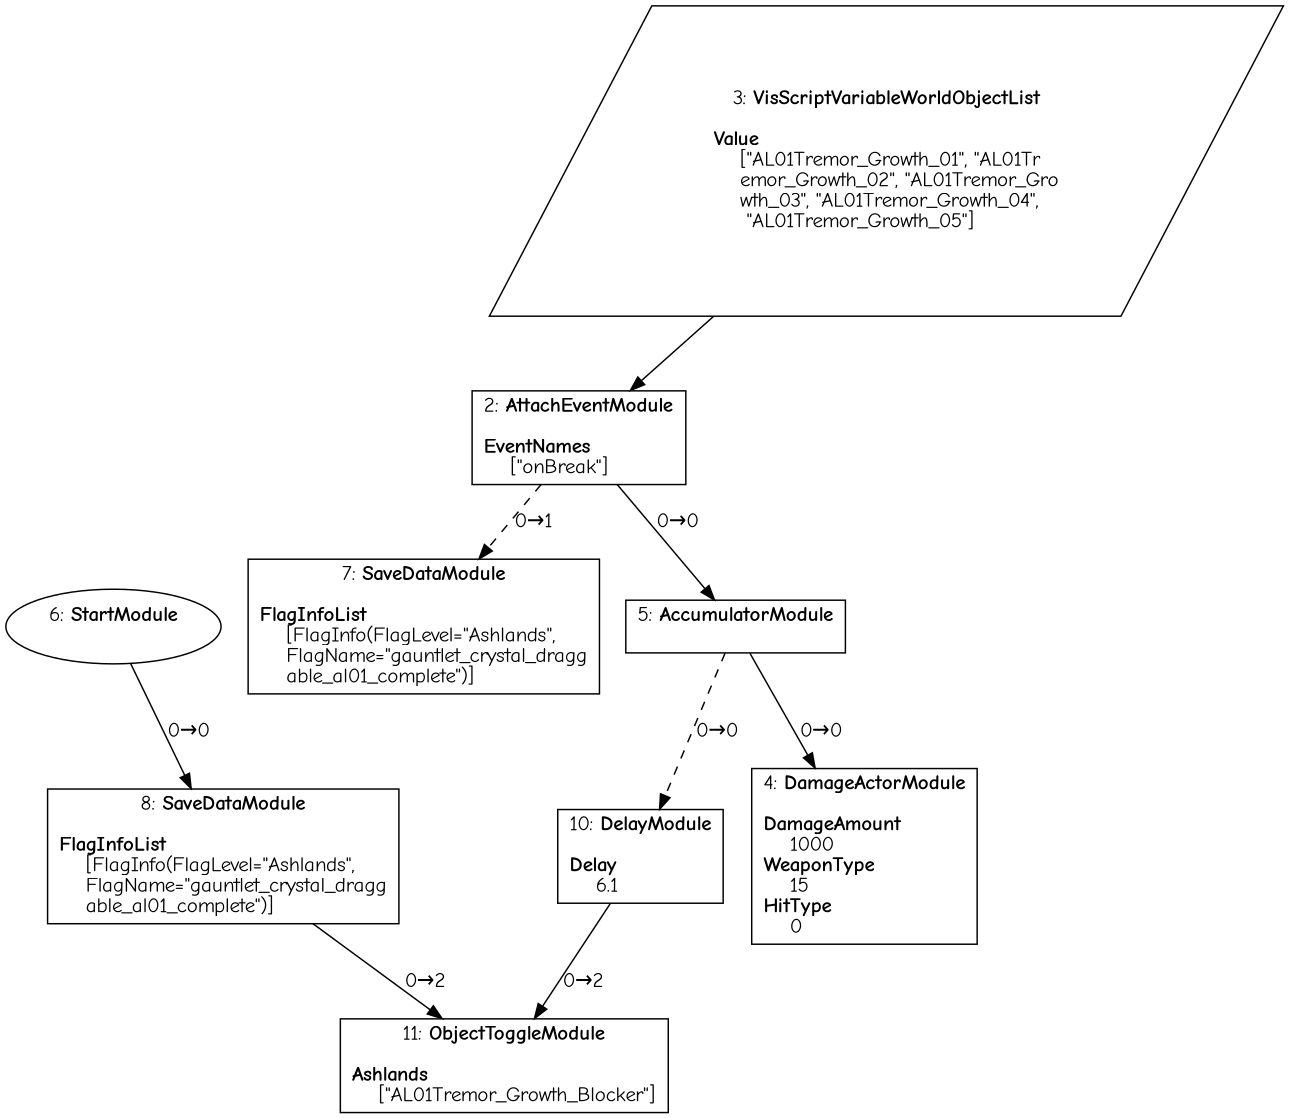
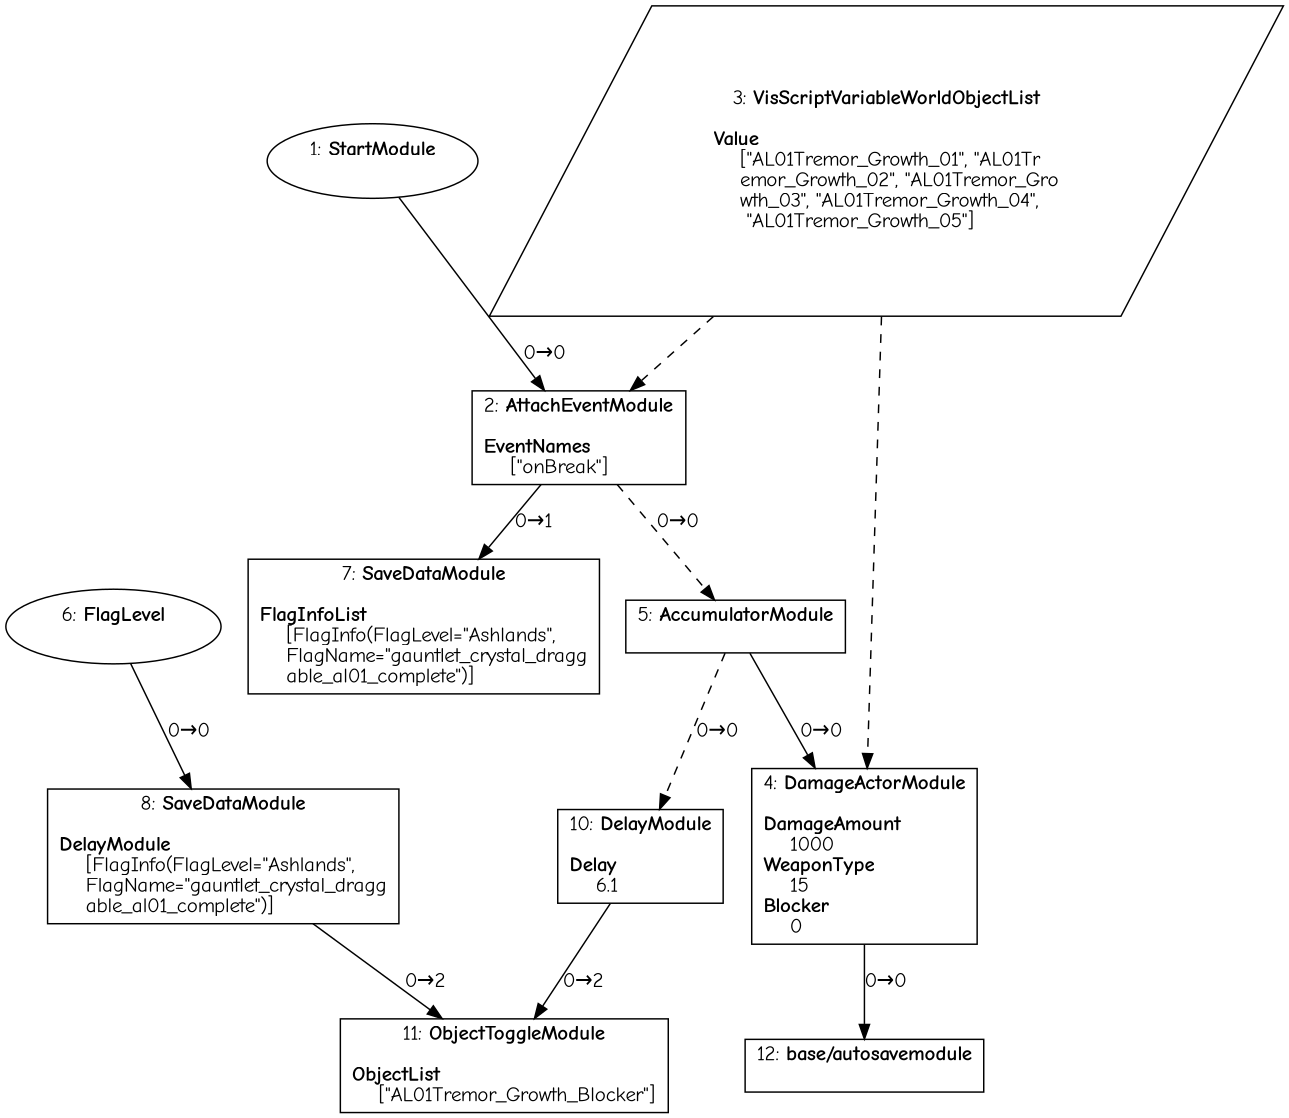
node "1:": added
edge "3:" -> "2:": style solid -> dashed
edge "2:" -> "7:": style dashed -> solid
edge "3:" -> "4:": added
edge "2:" -> "5:": style solid -> dashed
node "6:": text "StartModule" -> "FlagLevel"
node "8:": text "FlagInfoList" -> "DelayModule"
node "4:": text "HitType" -> "Blocker"
node "12:": added
node "11:": text "Ashlands" -> "ObjectList"
